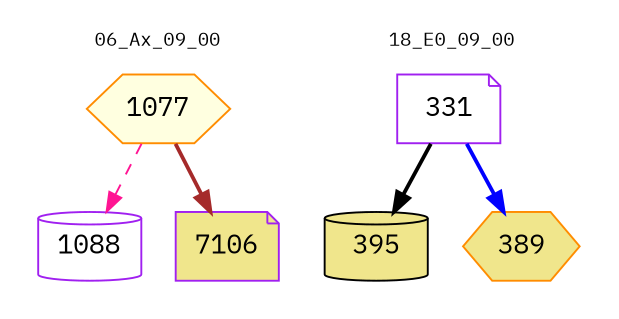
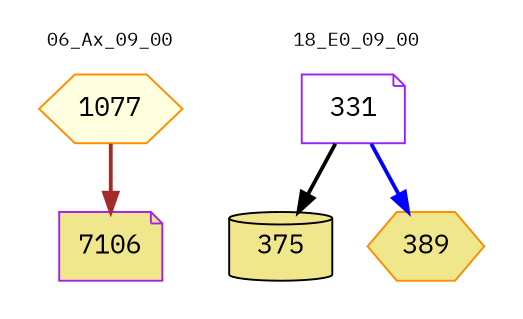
node "1088": removed
node "395": label "395" -> "375"
